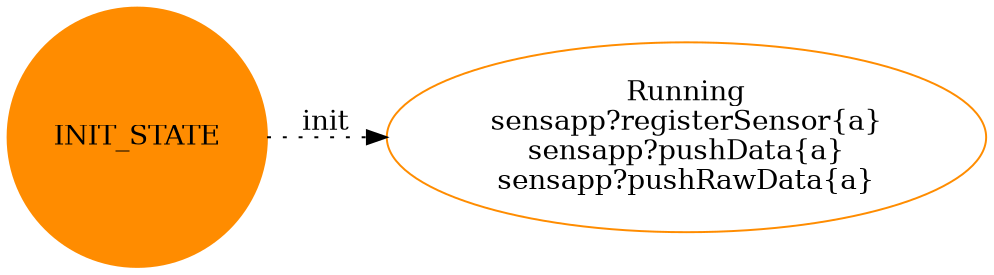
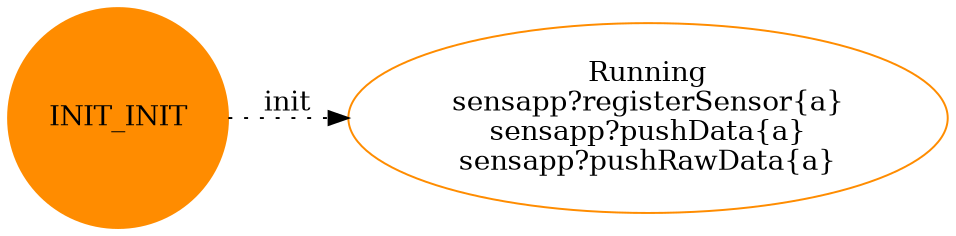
node "INIT_STATE": label "INIT_STATE" -> "INIT_INIT"
